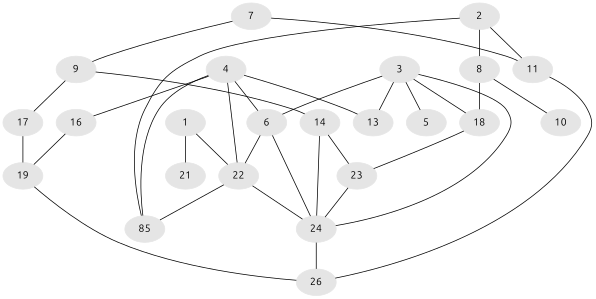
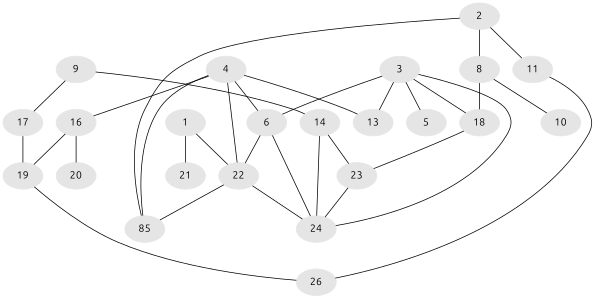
node "7": removed
node "20": added
edge "24" -- "26": removed
